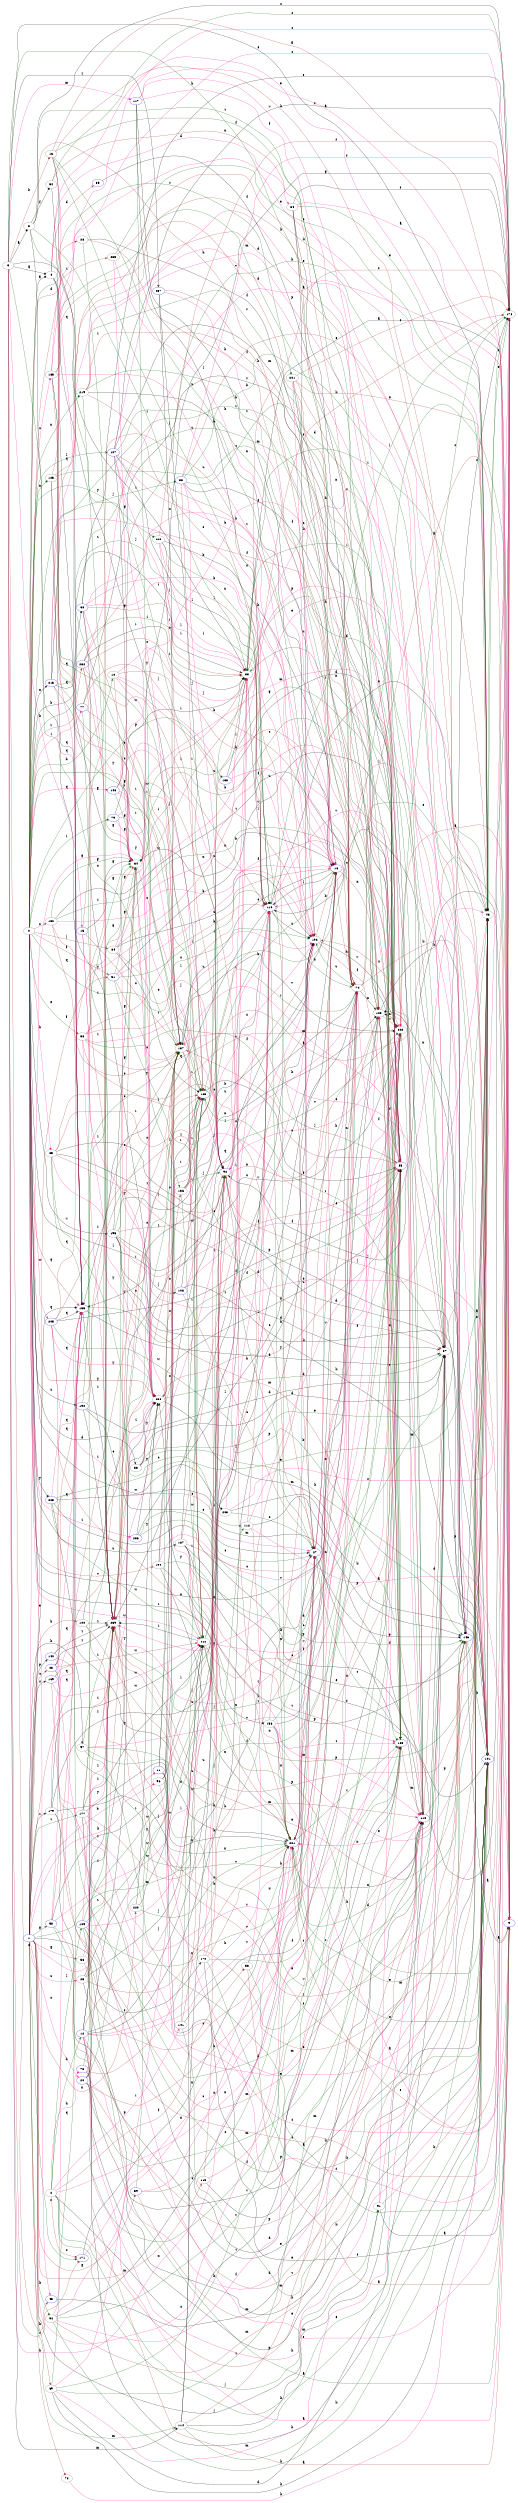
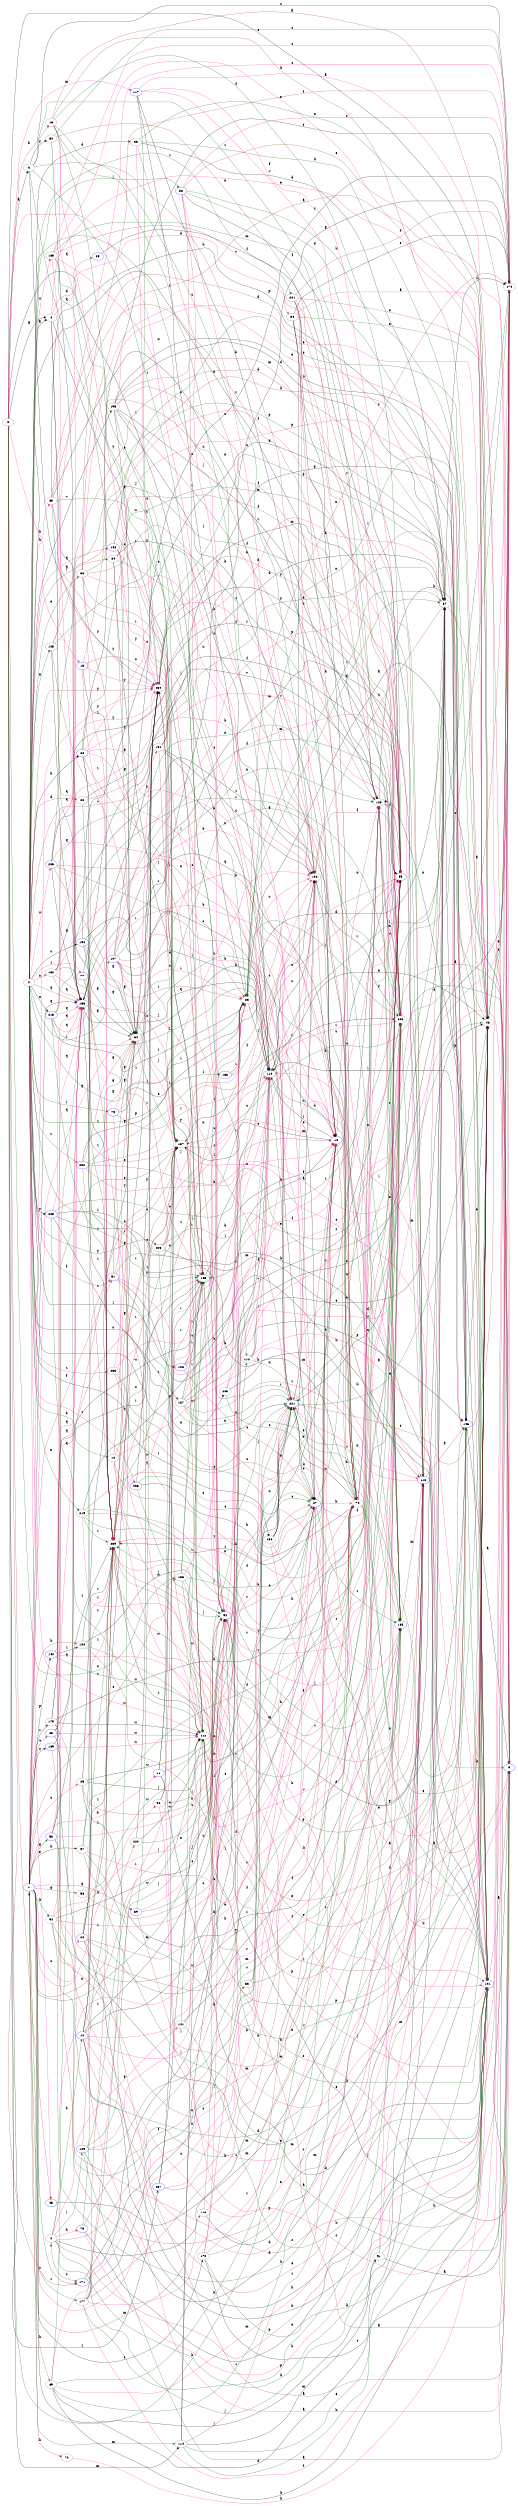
edge "140" -> "239": now "140" -> "100"
